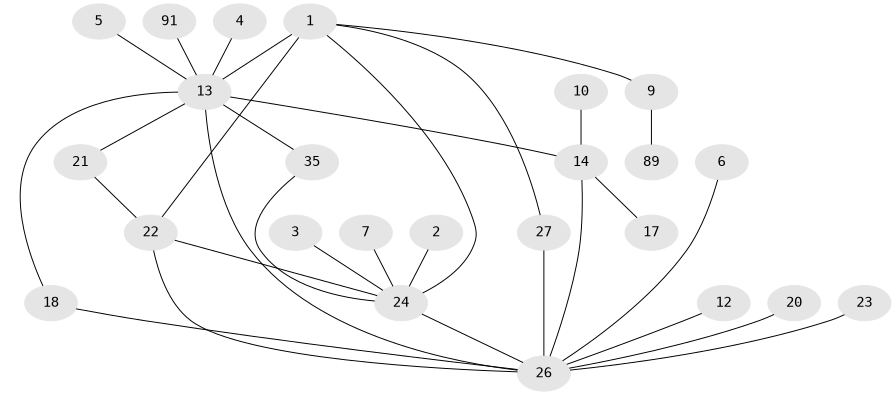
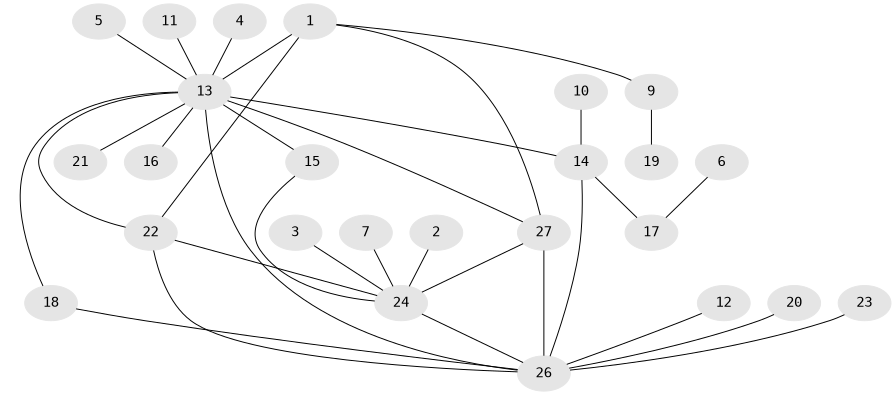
node "91": label "91" -> "11"
edge "13" -- "27": added
edge "1" -- "24": now "27" -- "24"
node "16": added
node "35": label "35" -> "15"
node "89": label "89" -> "19"
edge "21" -- "22": now "13" -- "22"
edge "6" -- "26": now "6" -- "17"
